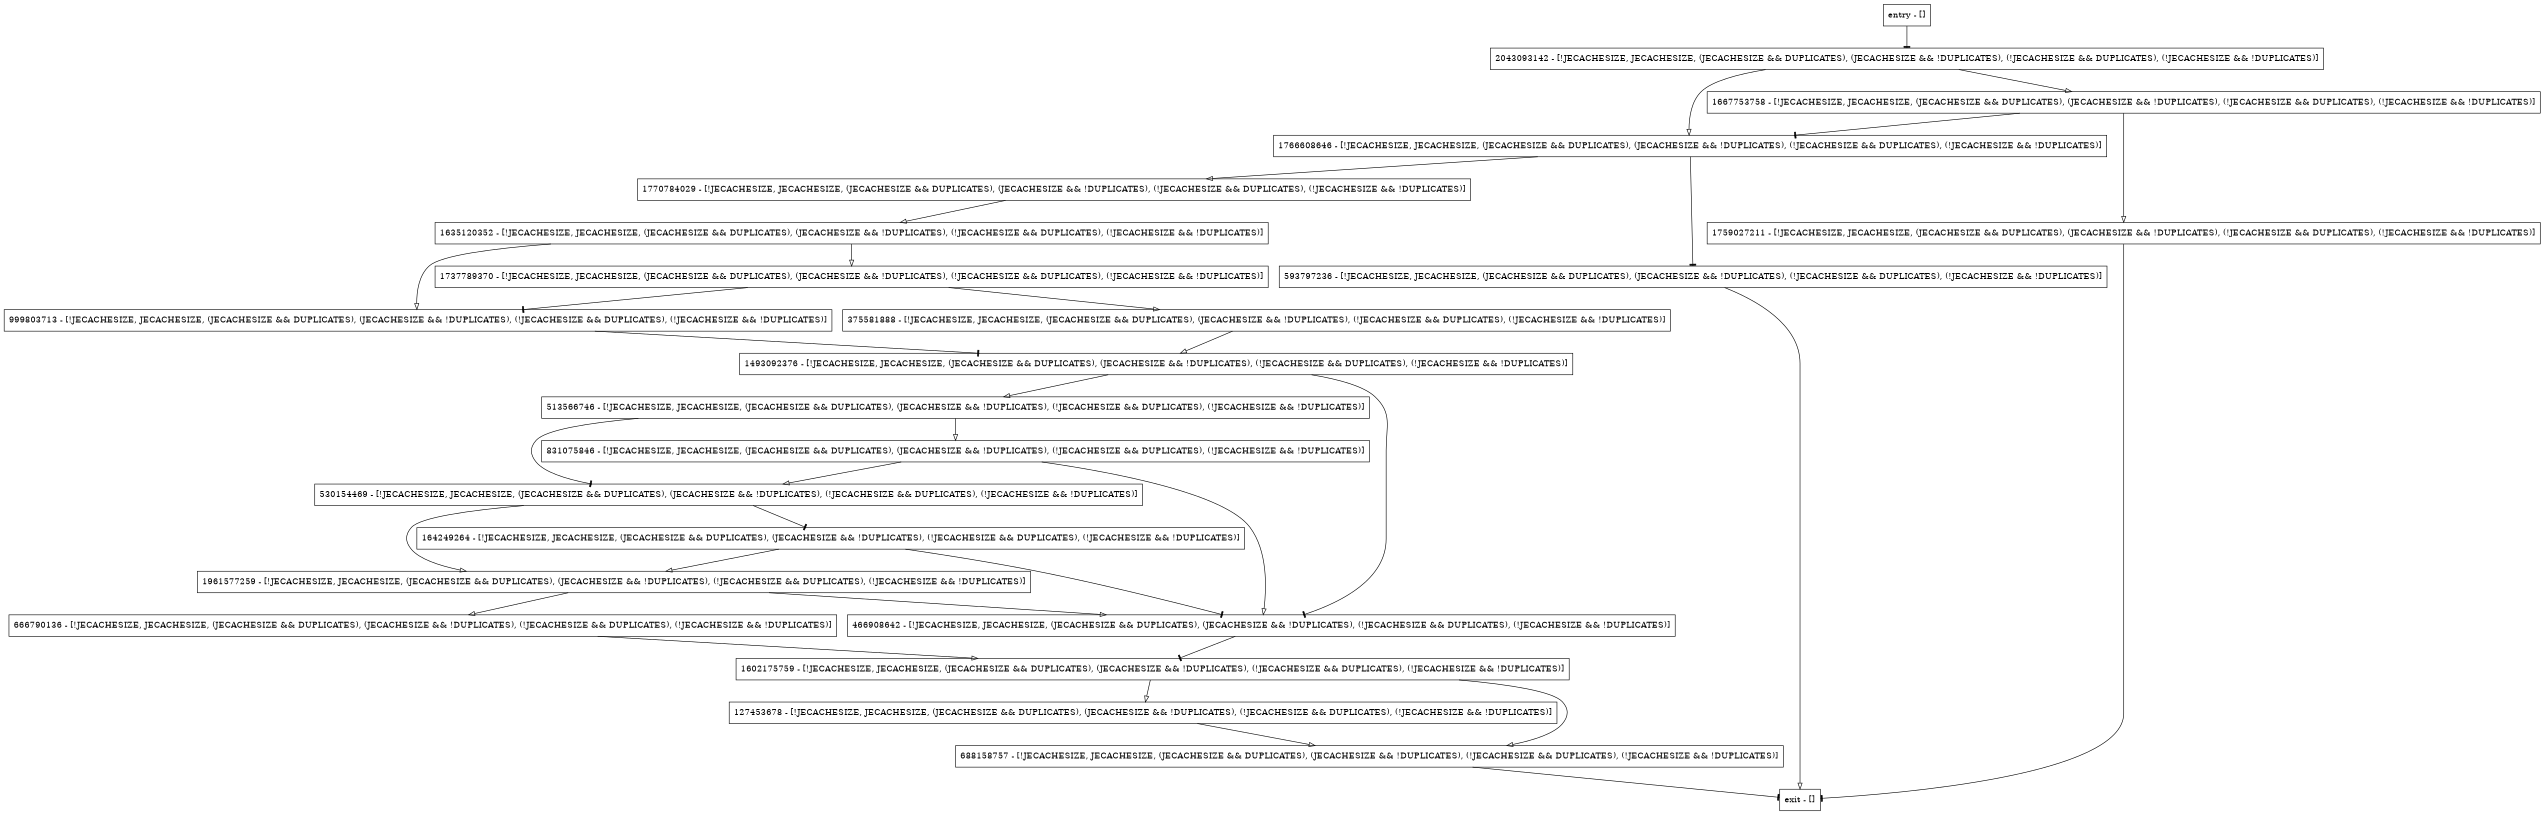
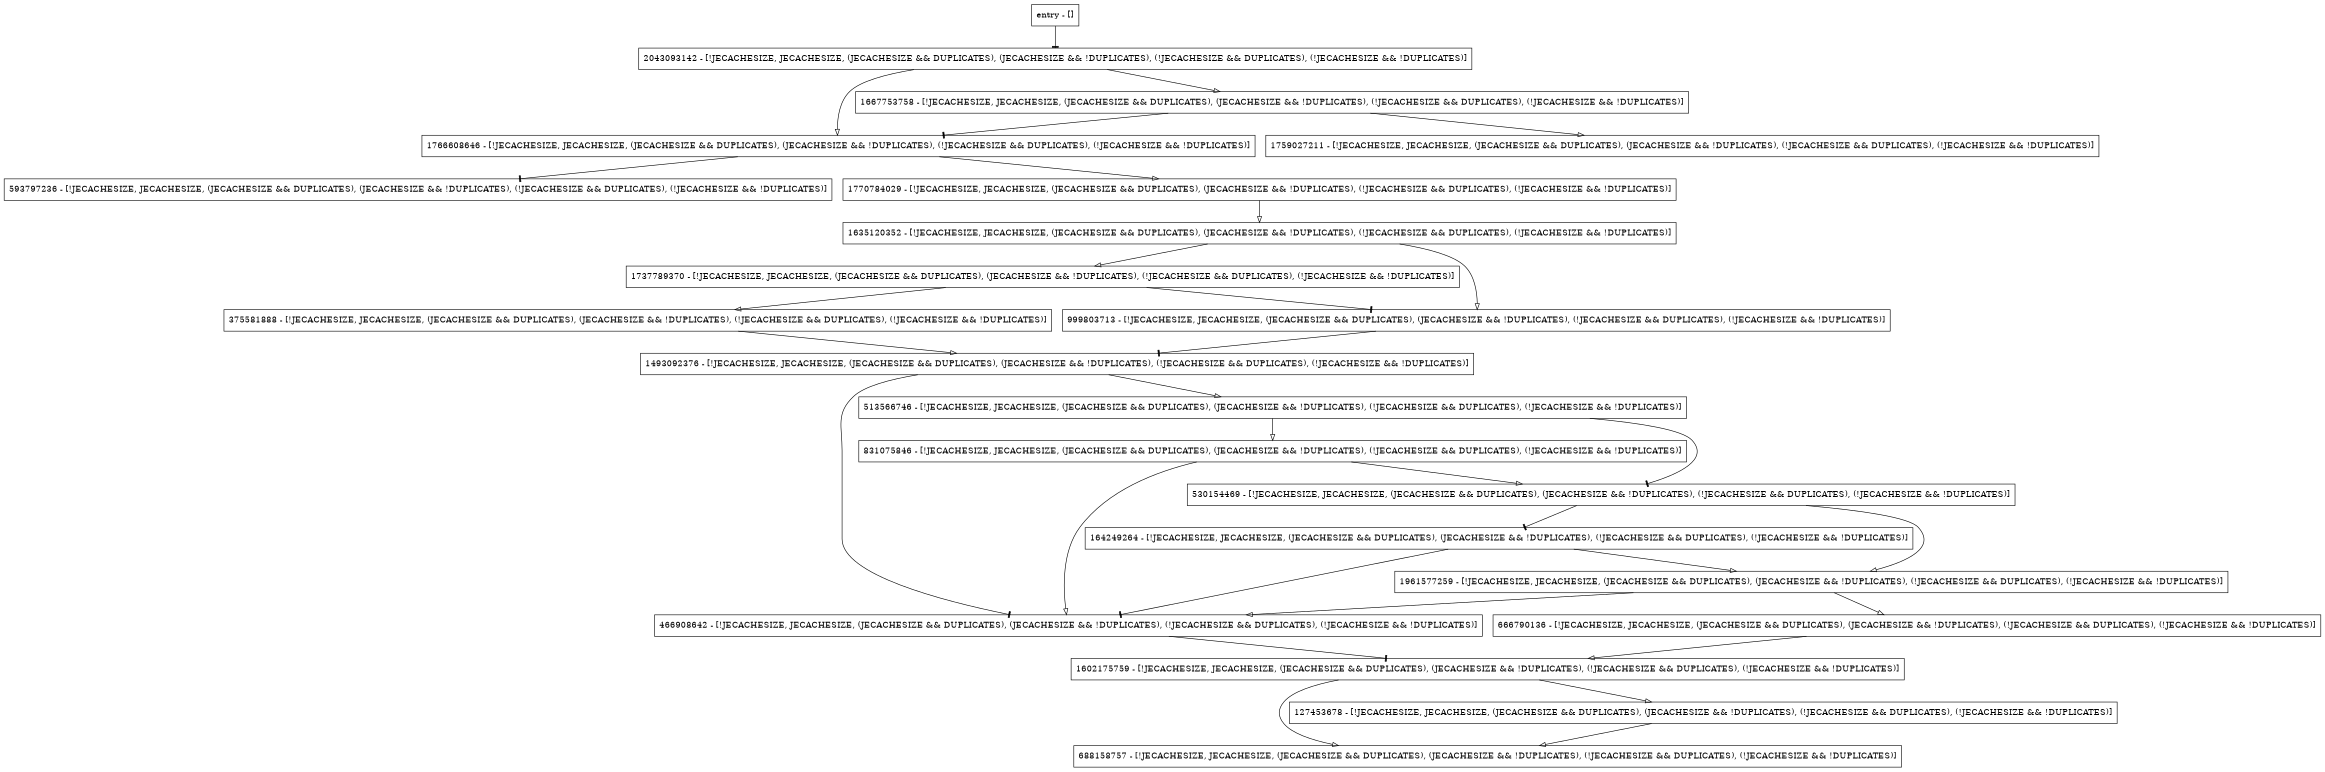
node "exit - []": removed
